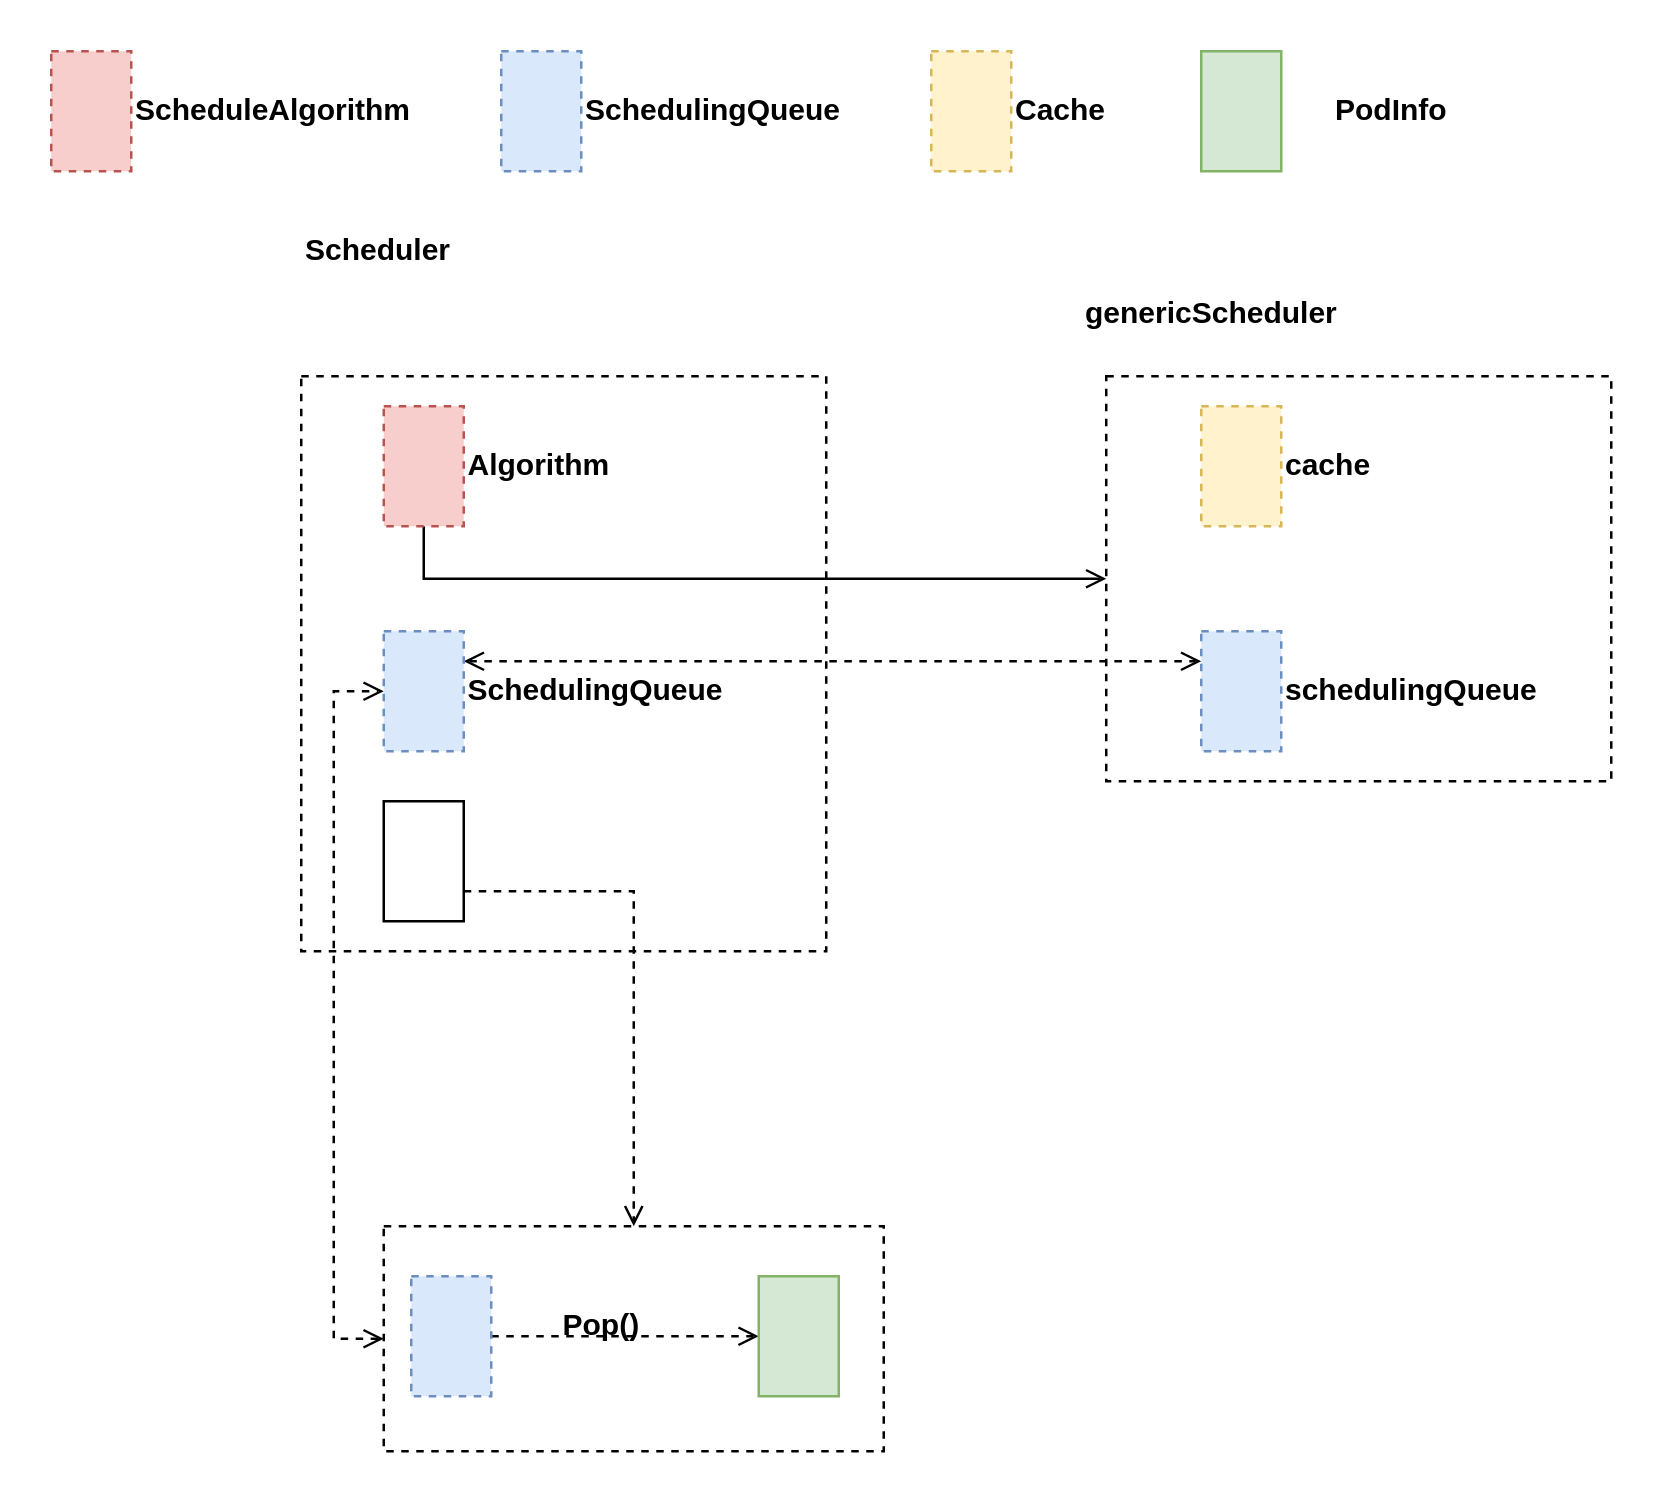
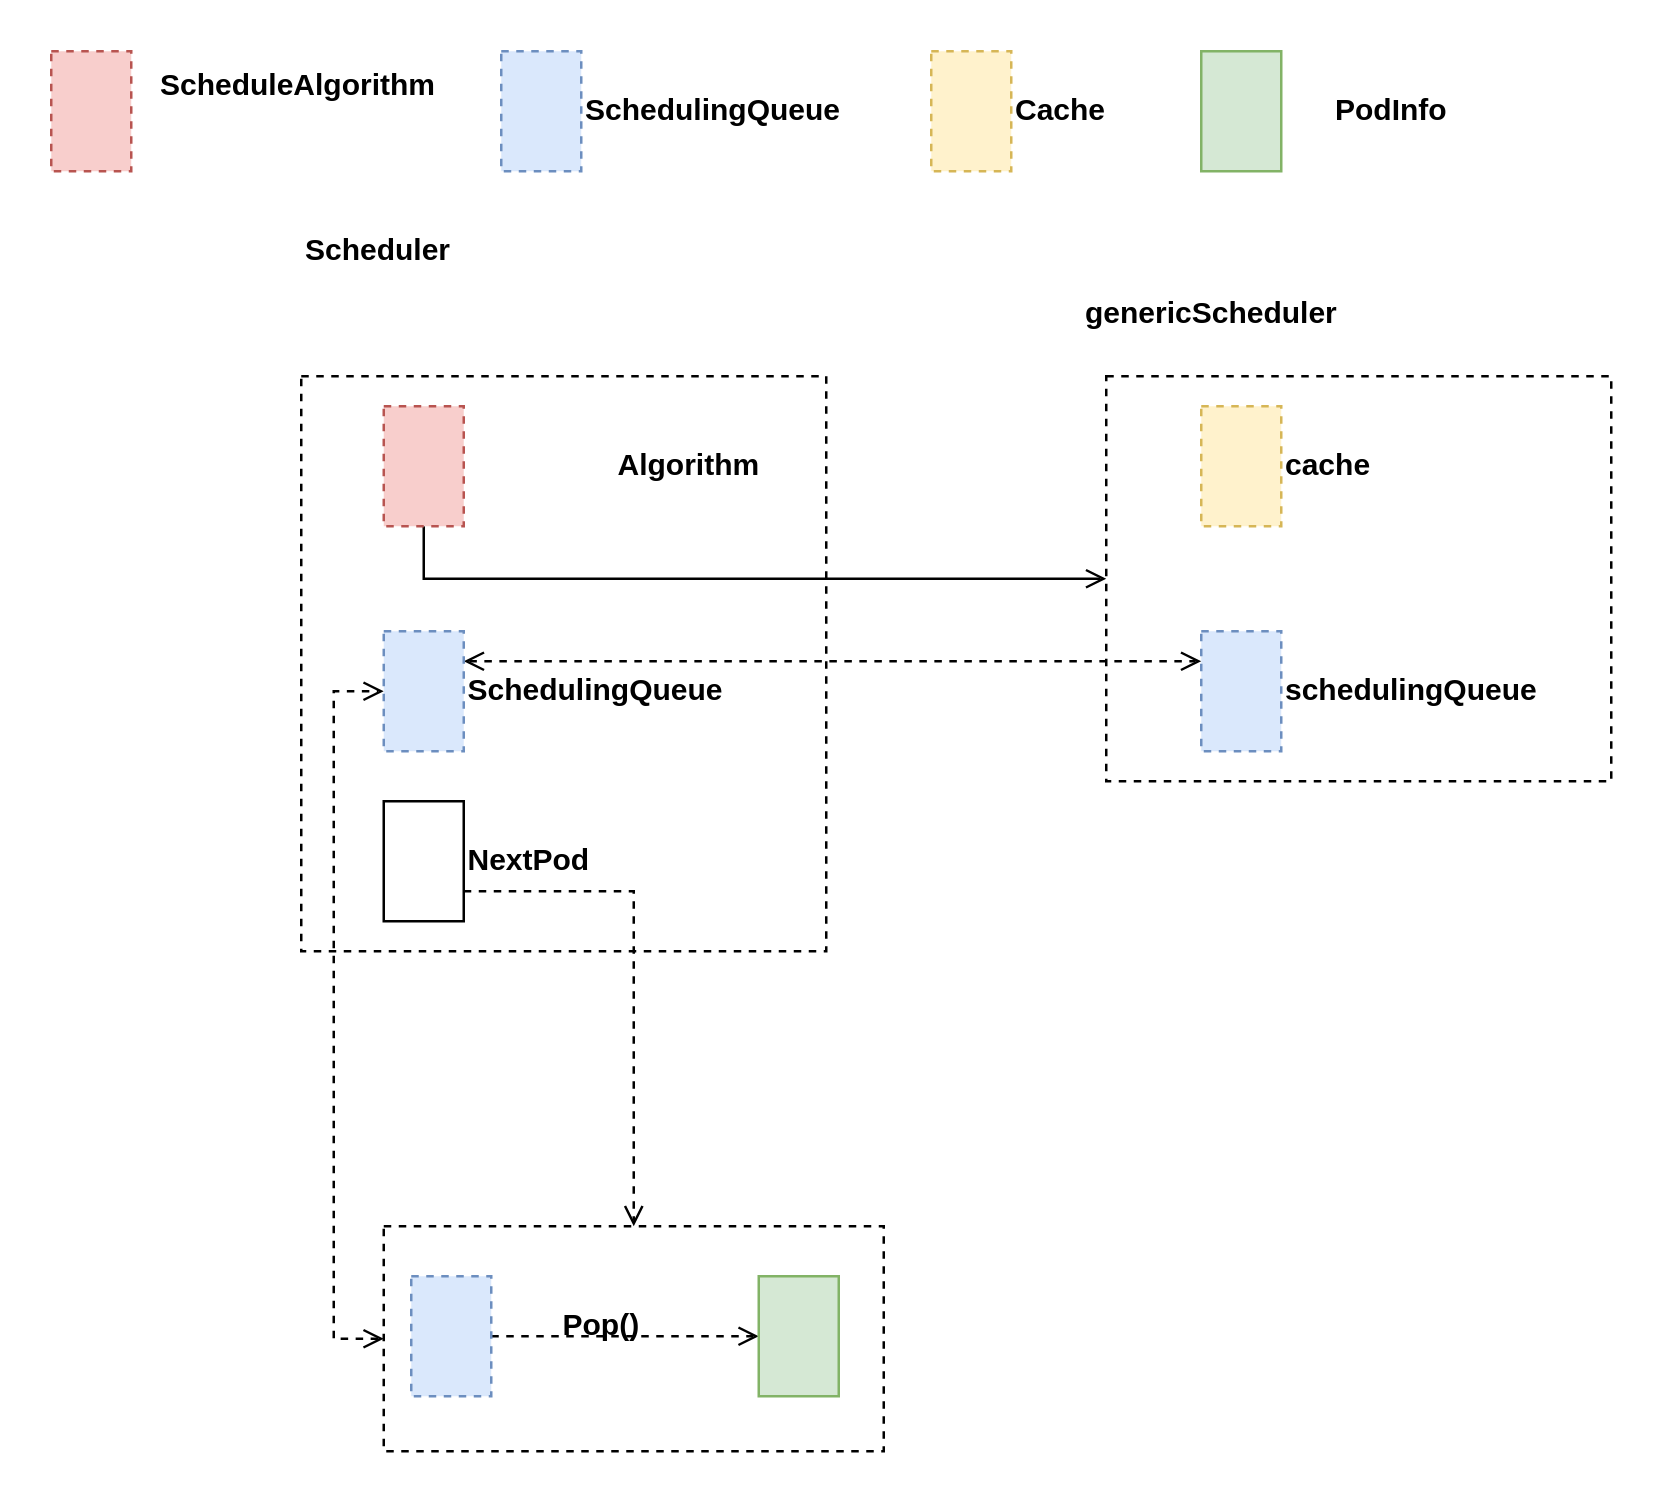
node "ScheduleAlgorithm": moved (294, 111) -> (319, 86)
node "Algorithm": moved (551, 466) -> (701, 466)
node "NextPod": added
